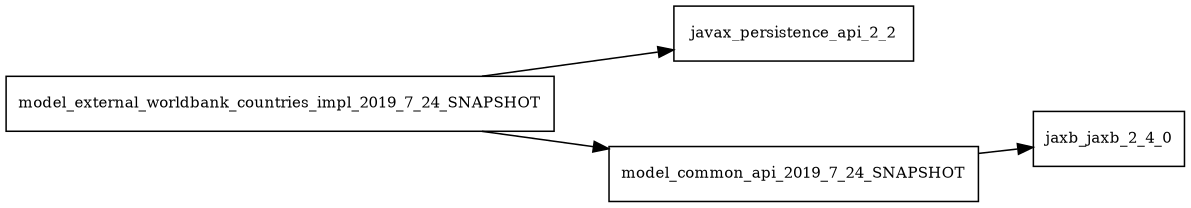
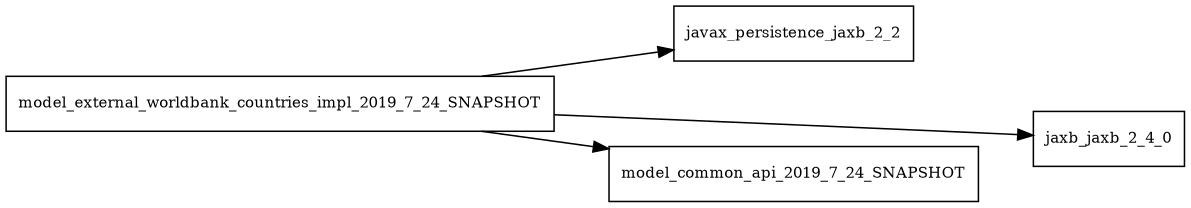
node "javax_persistence_api_2_2": label "javax_persistence_api_2_2" -> "javax_persistence_jaxb_2_2"
edge "model_common_api_2019_7_24_SNAPSHOT" -> "jaxb_jaxb_2_4_0": now "model_external_worldbank_countries_impl_2019_7_24_SNAPSHOT" -> "jaxb_jaxb_2_4_0"
